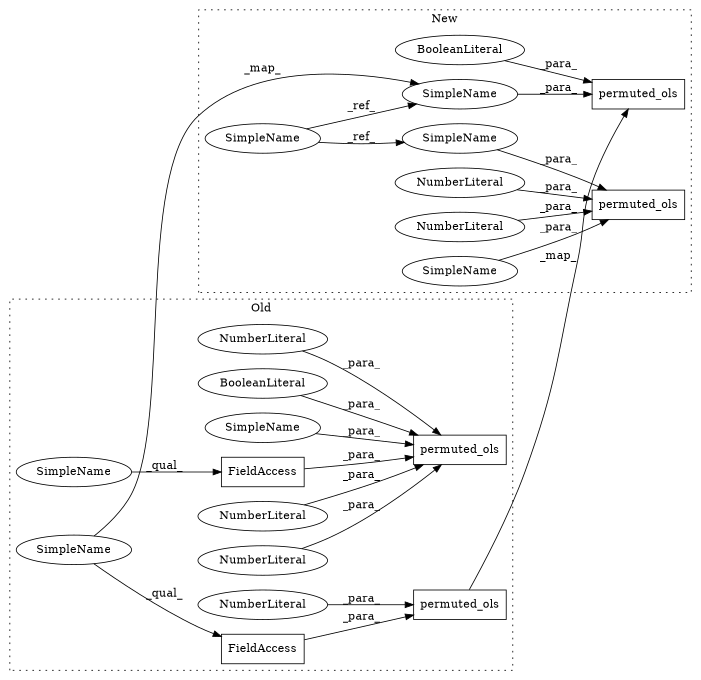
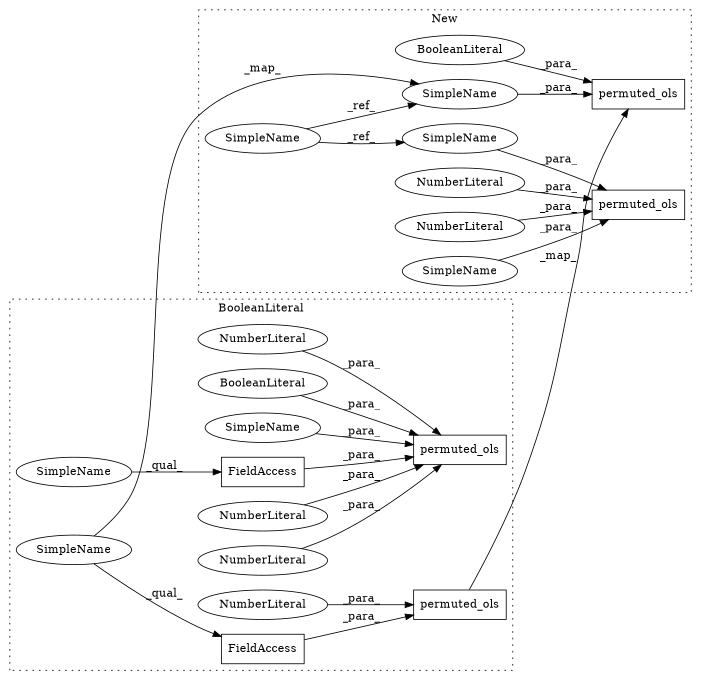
cluster "Old": label "Old" -> "BooleanLiteral"
